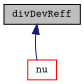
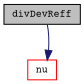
edge "nu" -> "divDevReff": reversed
